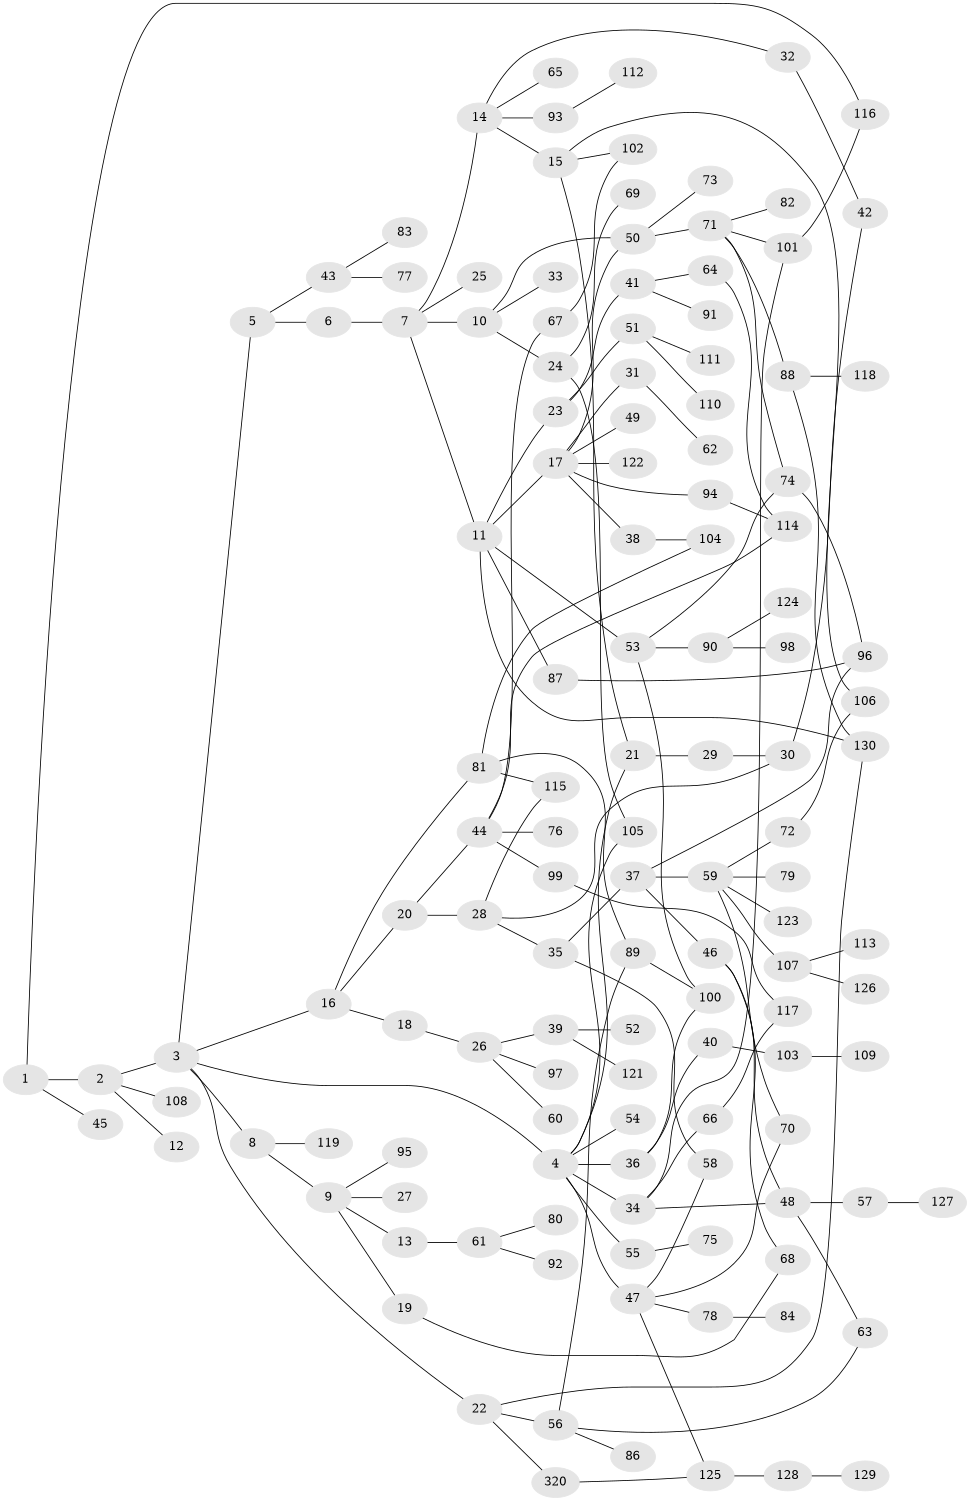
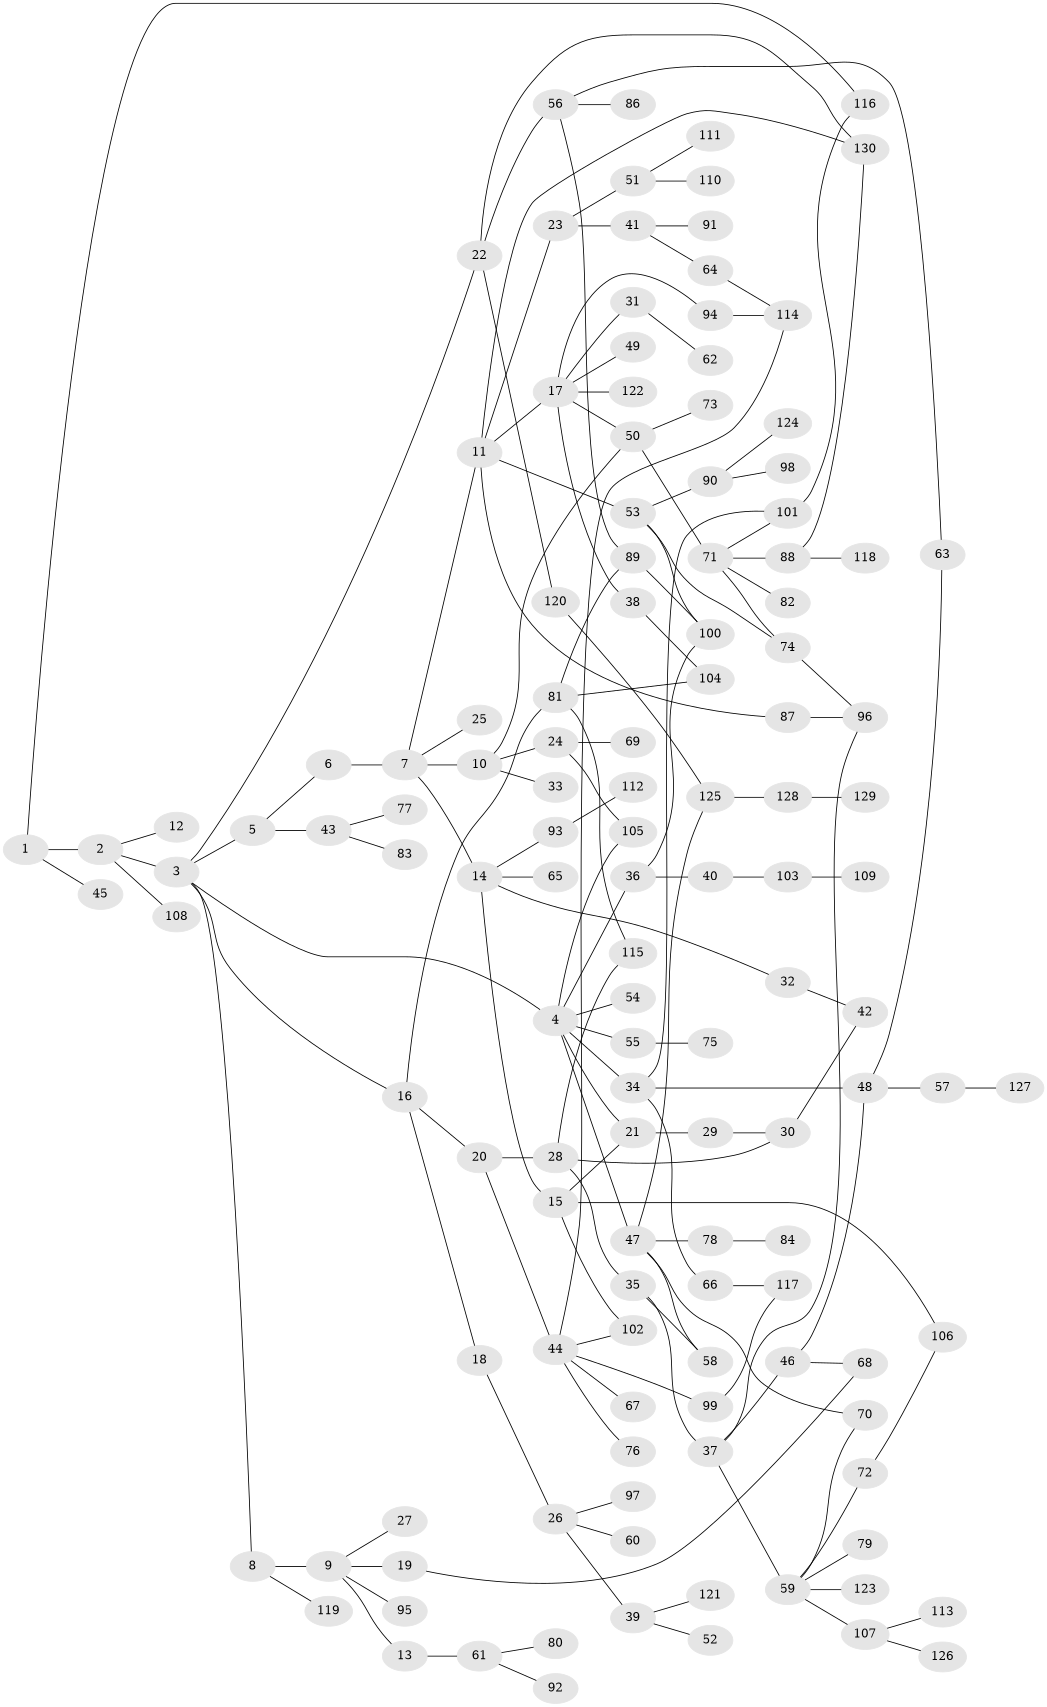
edge "102" -- "67": now "102" -- "44"
node "320": label "320" -> "120"
